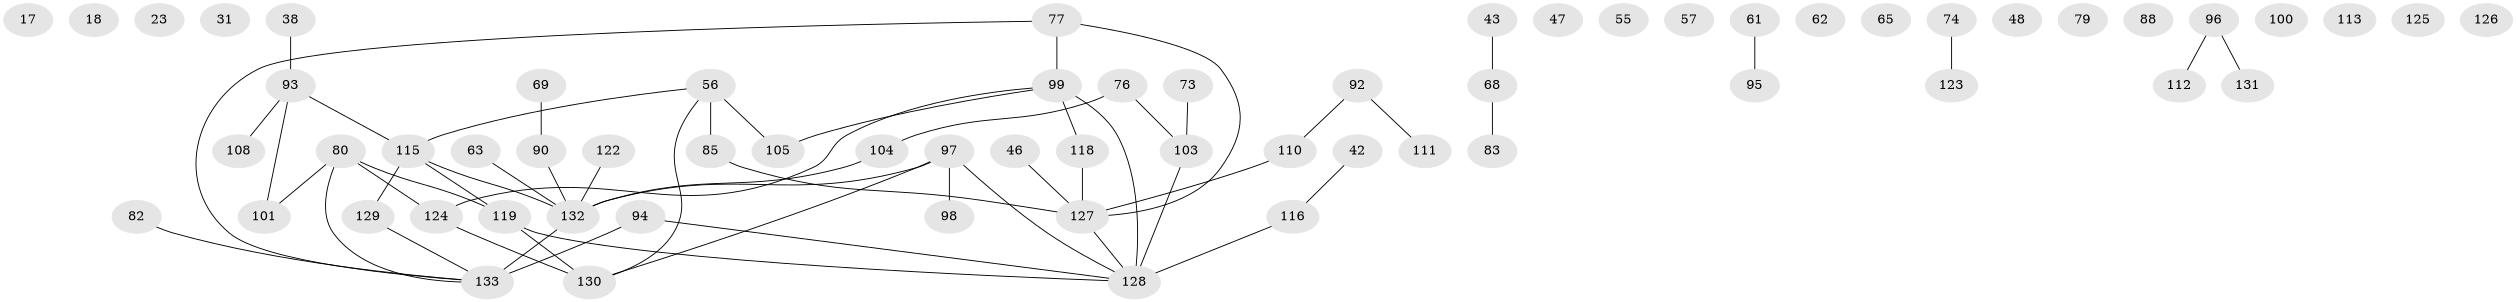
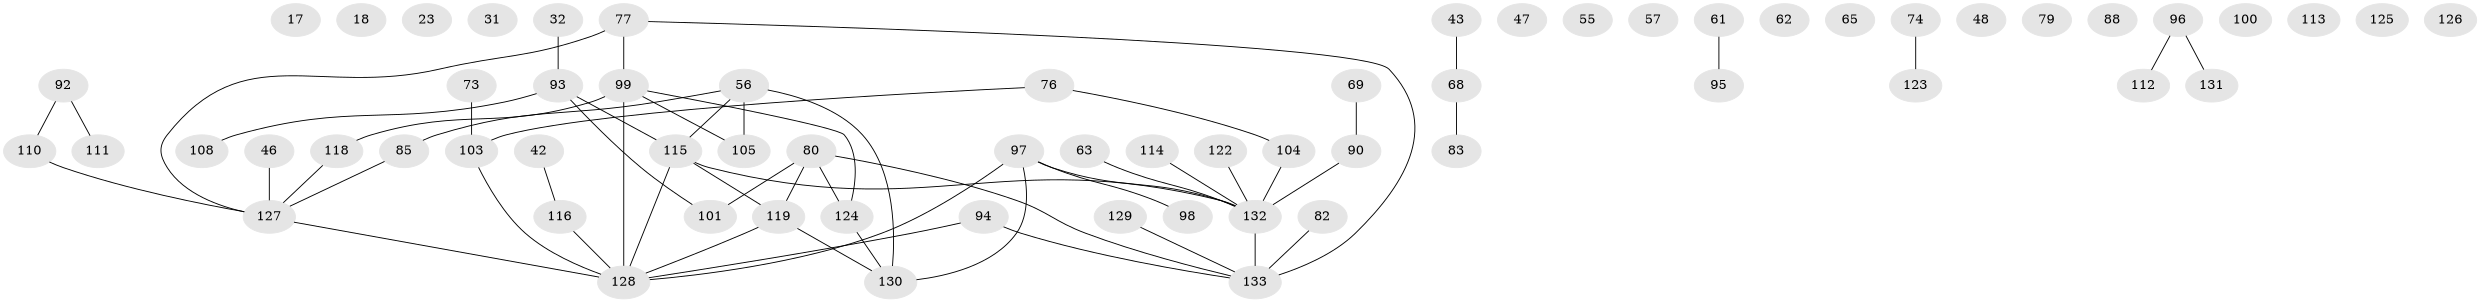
node "38": label "38" -> "32"
node "114": added
edge "115" -- "129": now "115" -- "128"
